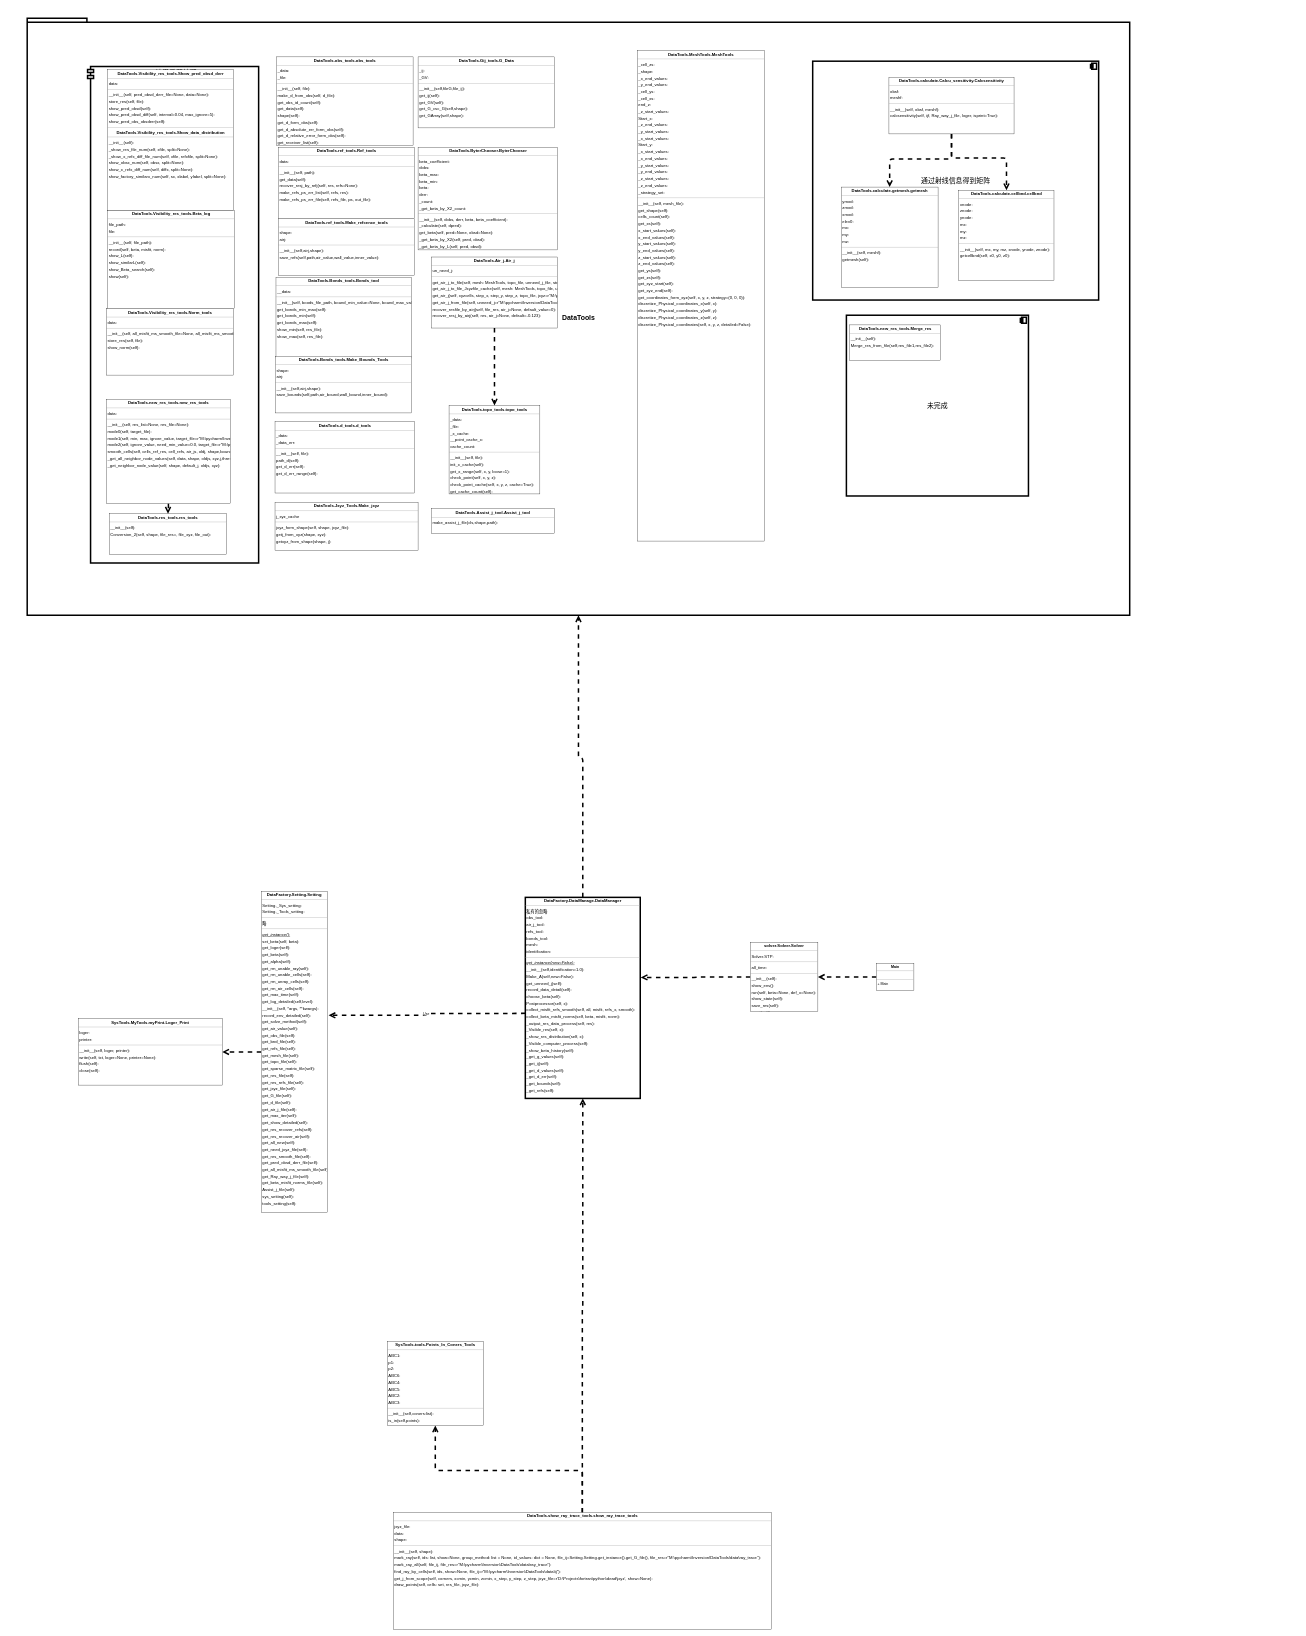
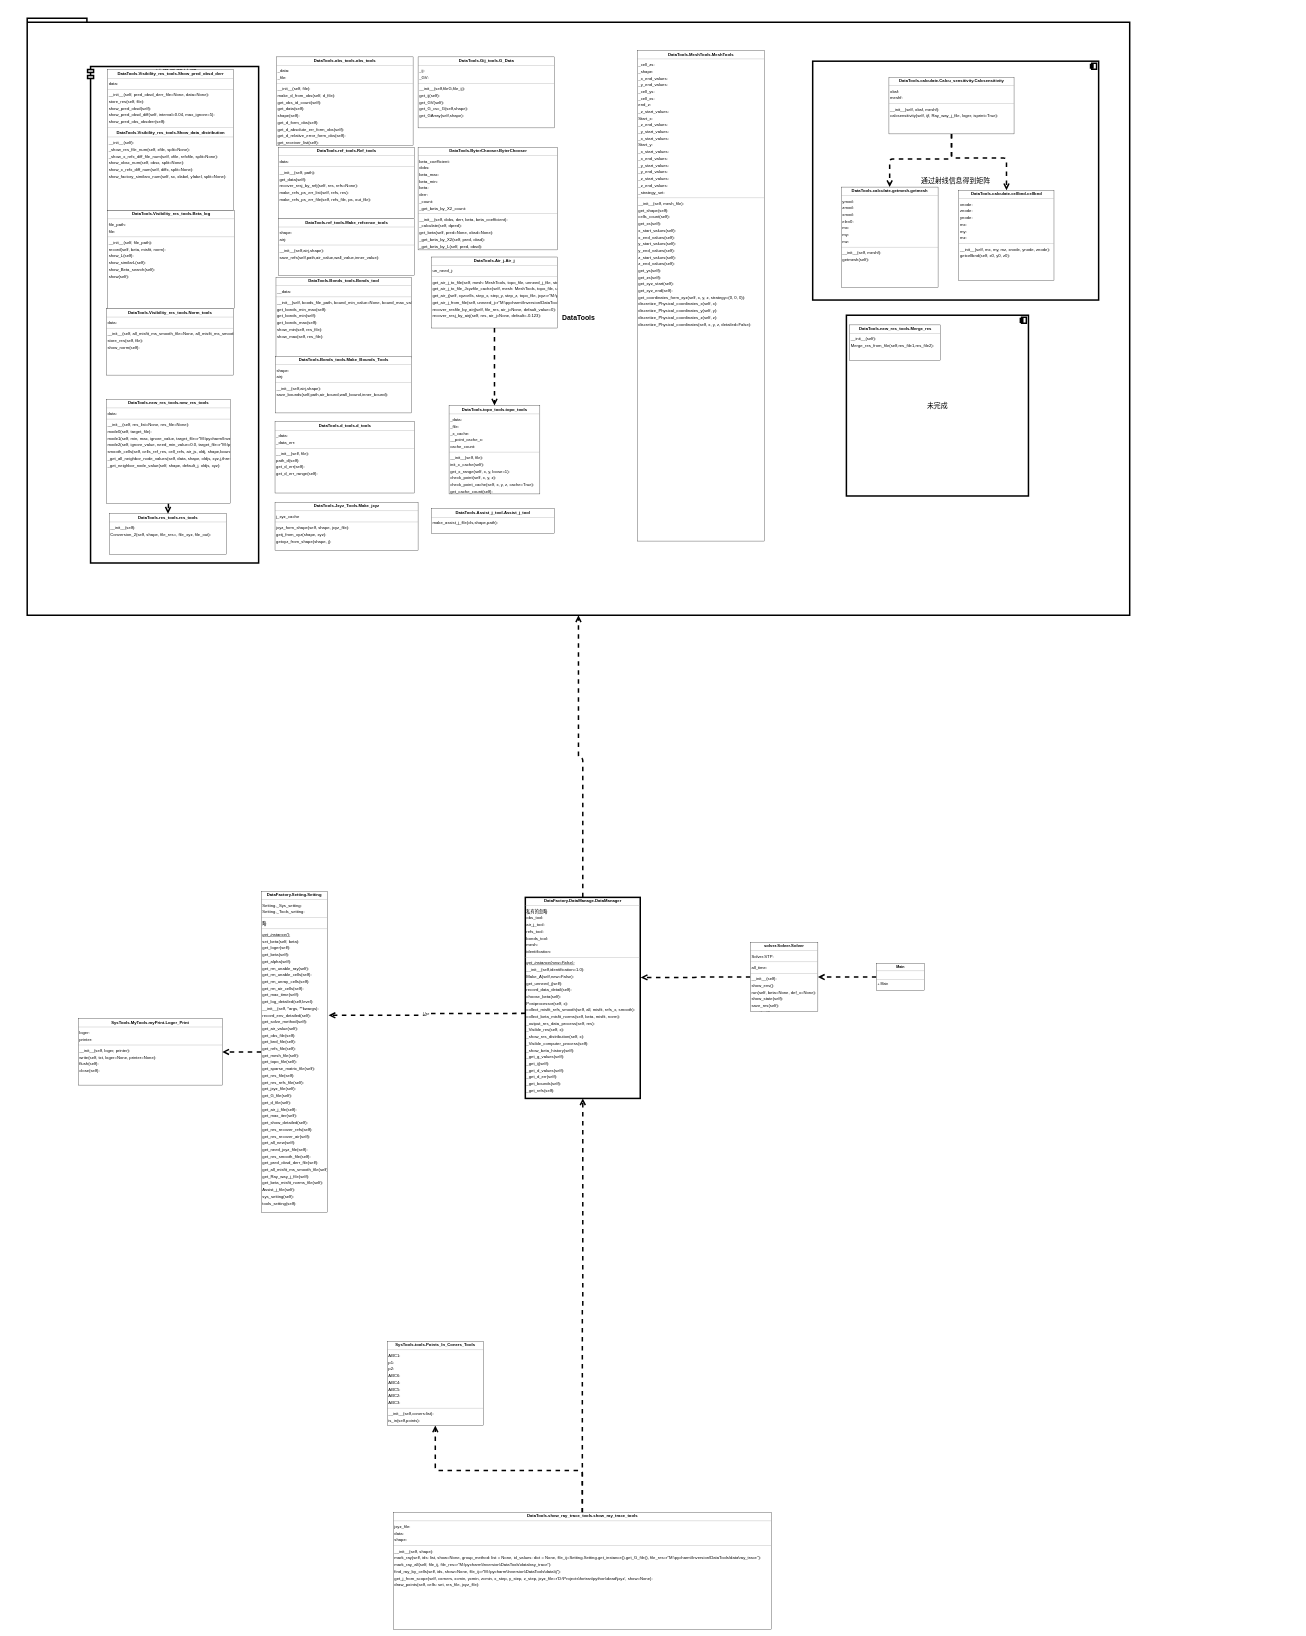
node "Main + Main": size 38x27 -> 48x27
